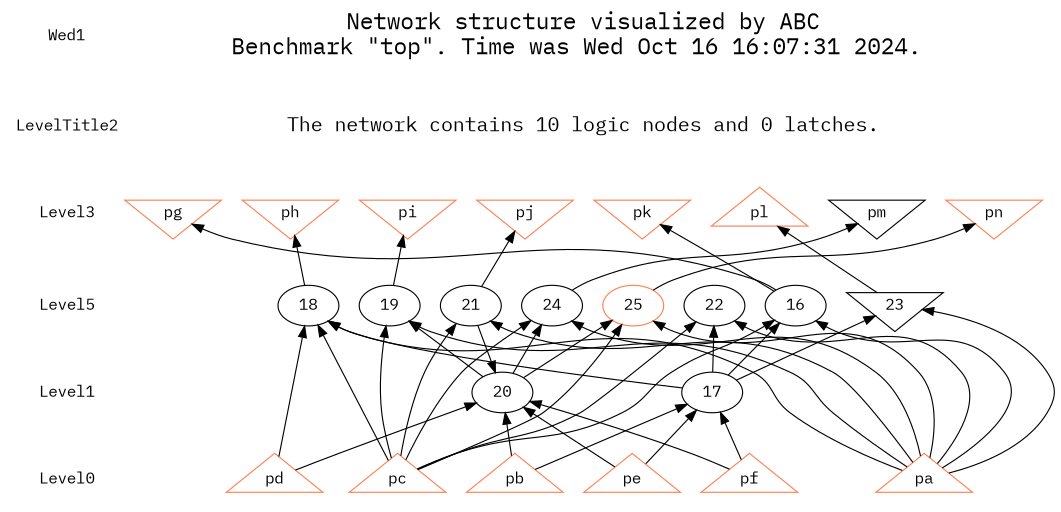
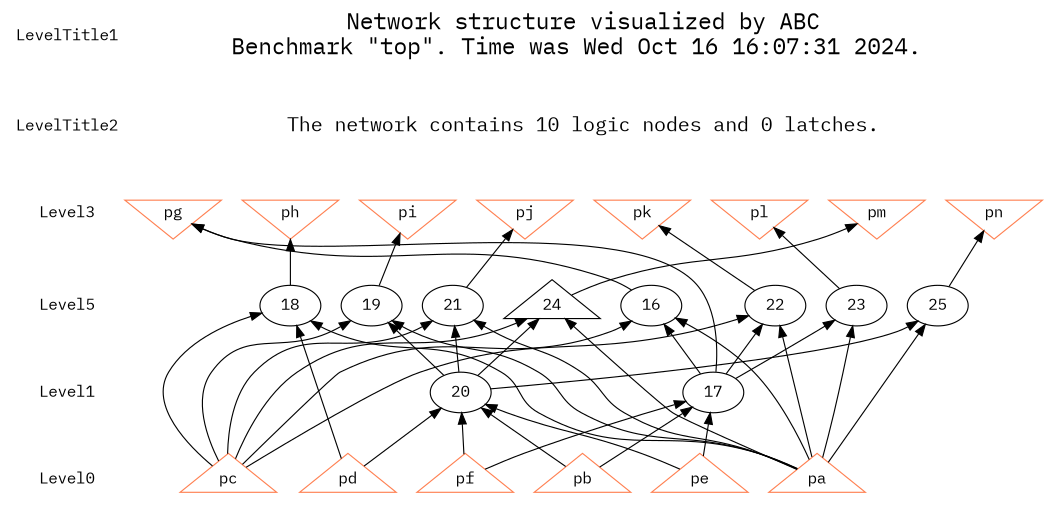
node "Wed1": label "Wed1" -> "LevelTitle1"
node "pl": shape triangle -> invtriangle
node "pm": color black -> coral
edge "16" -> "pk": now "22" -> "pk"
node "24": shape ellipse -> triangle
node "25": color coral -> black
node "23": shape invtriangle -> ellipse
edge "21" -> "20": reversed
edge "17" -> "18": now "17" -> "pg"
edge "pc" -> "25": removed
